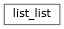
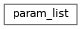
node "list_list": label "list_list" -> "param_list"
